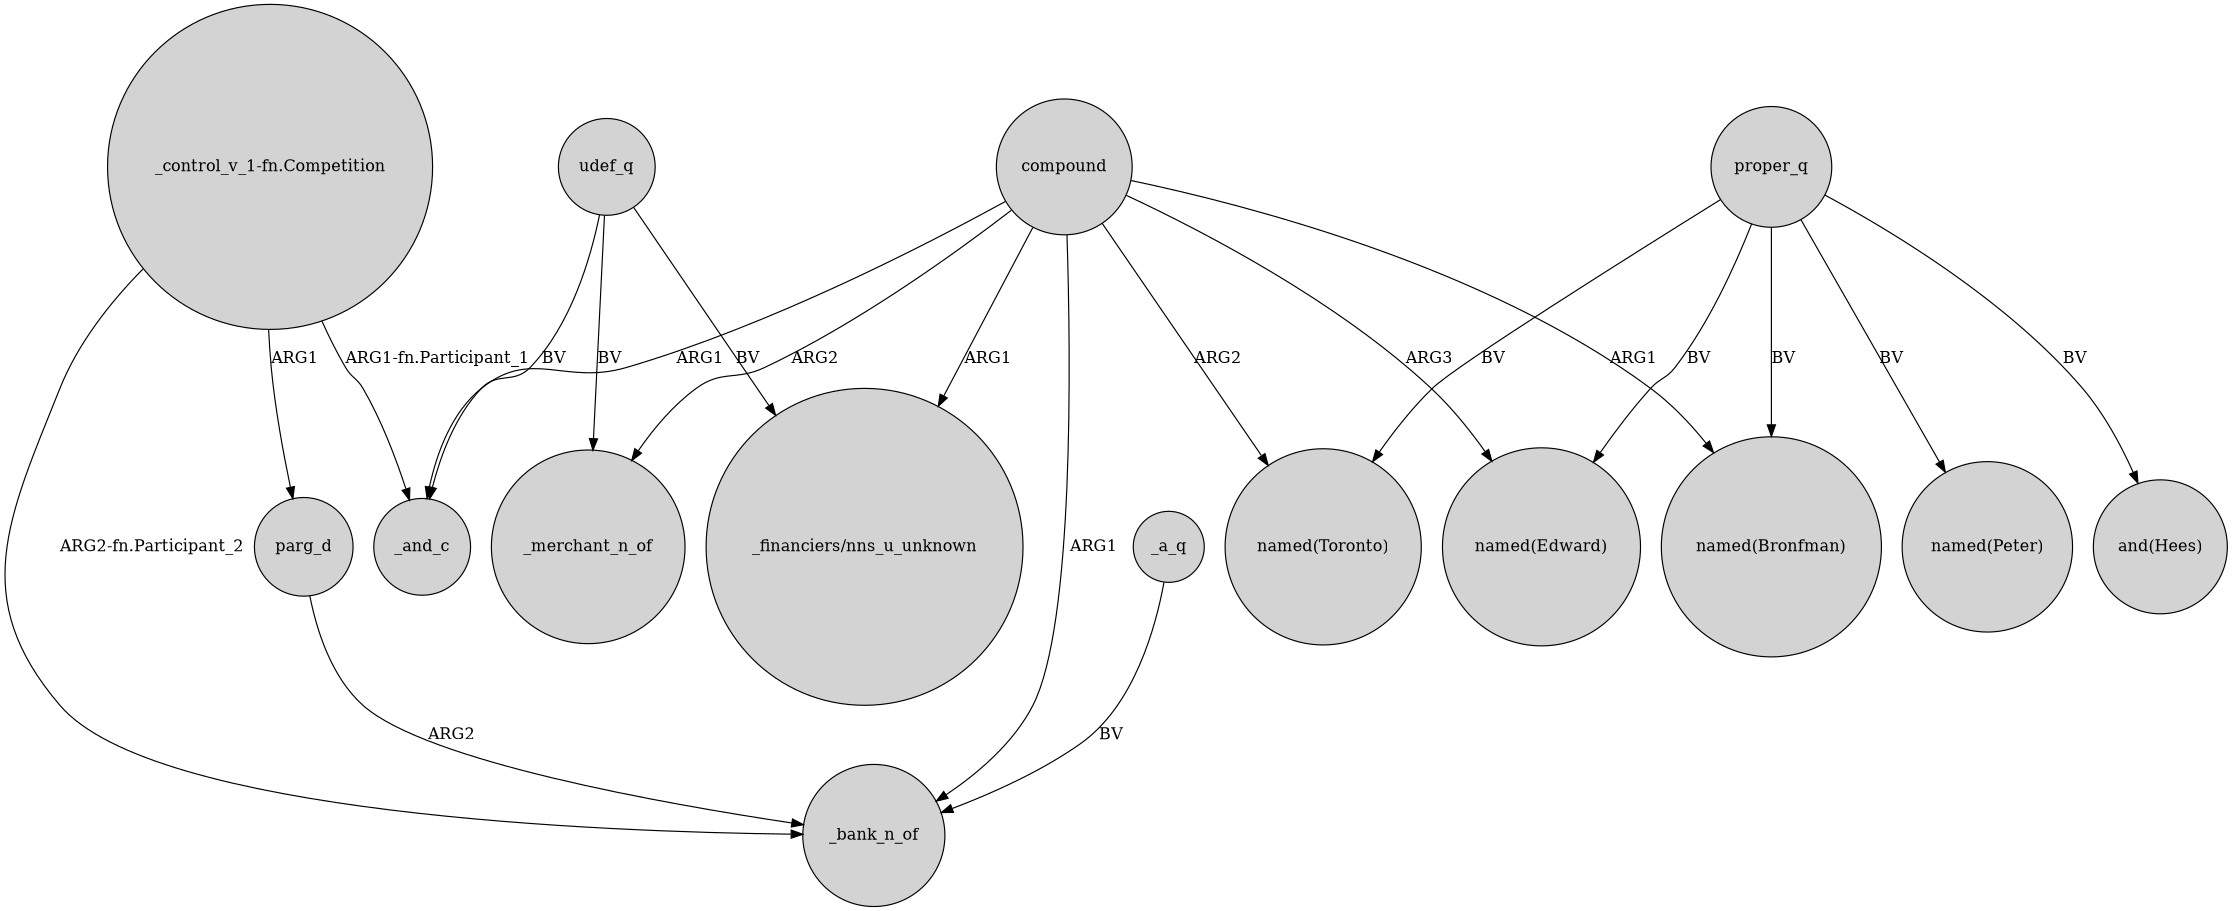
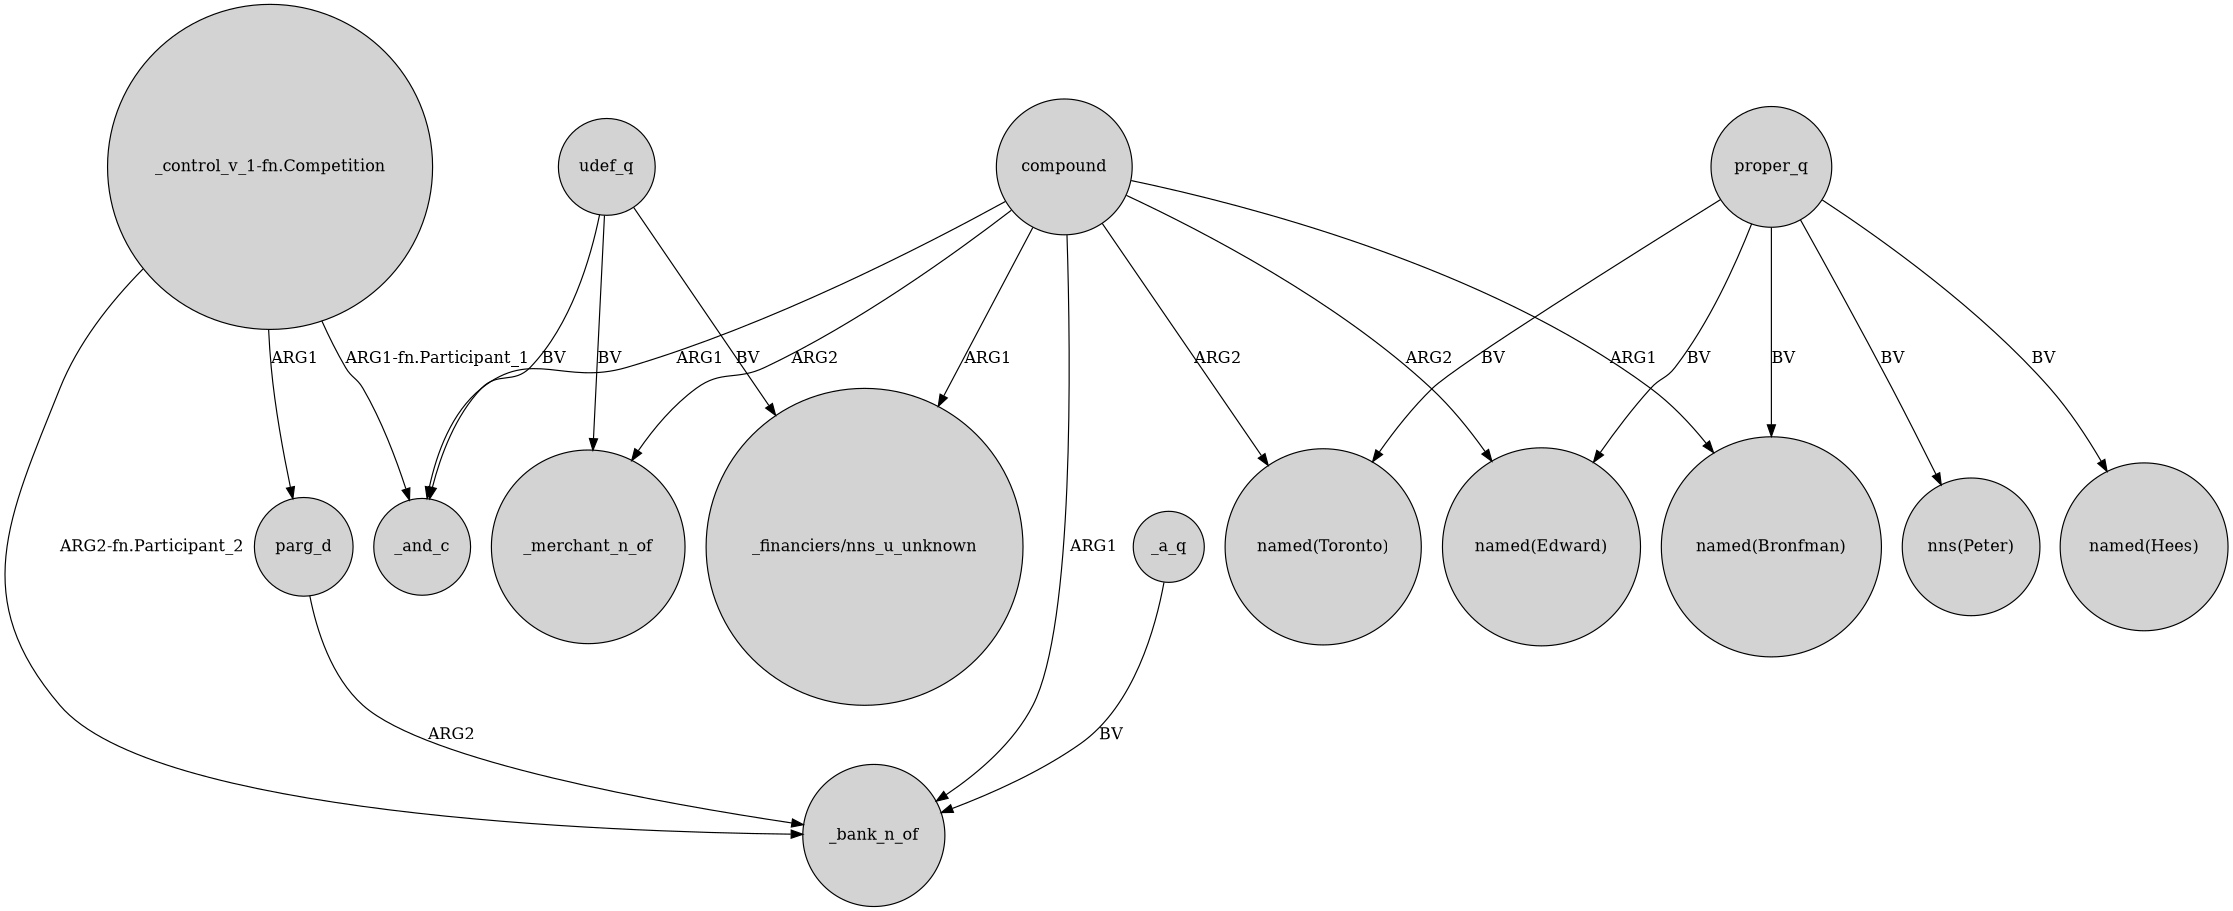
edge "compound" -> "named(Edward)": label "ARG3" -> "ARG2"
node "named(Peter)": label "named(Peter)" -> "nns(Peter)"
node "and(Hees)": label "and(Hees)" -> "named(Hees)"
